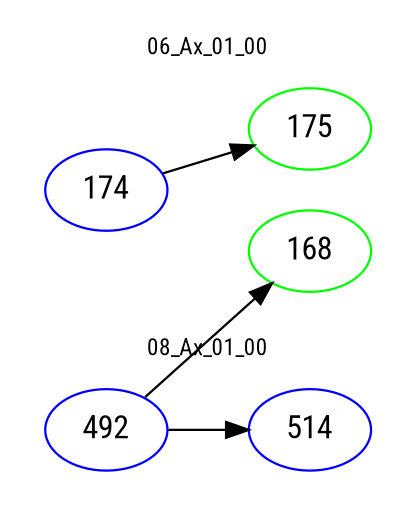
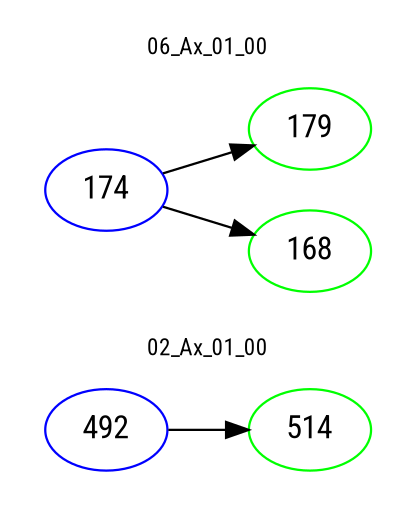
node "175": label "175" -> "179"
edge "492" -> "168": now "174" -> "168"
cluster "08_Ax_01_00": label "08_Ax_01_00" -> "02_Ax_01_00"
node "514": color blue -> green
